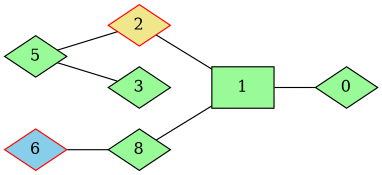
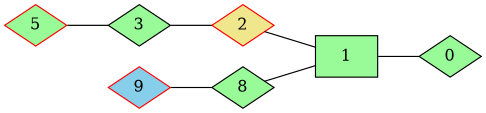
edge "2" -- "5": now "2" -- "3"
node "5": color black -> red
node "6": label "6" -> "9"
